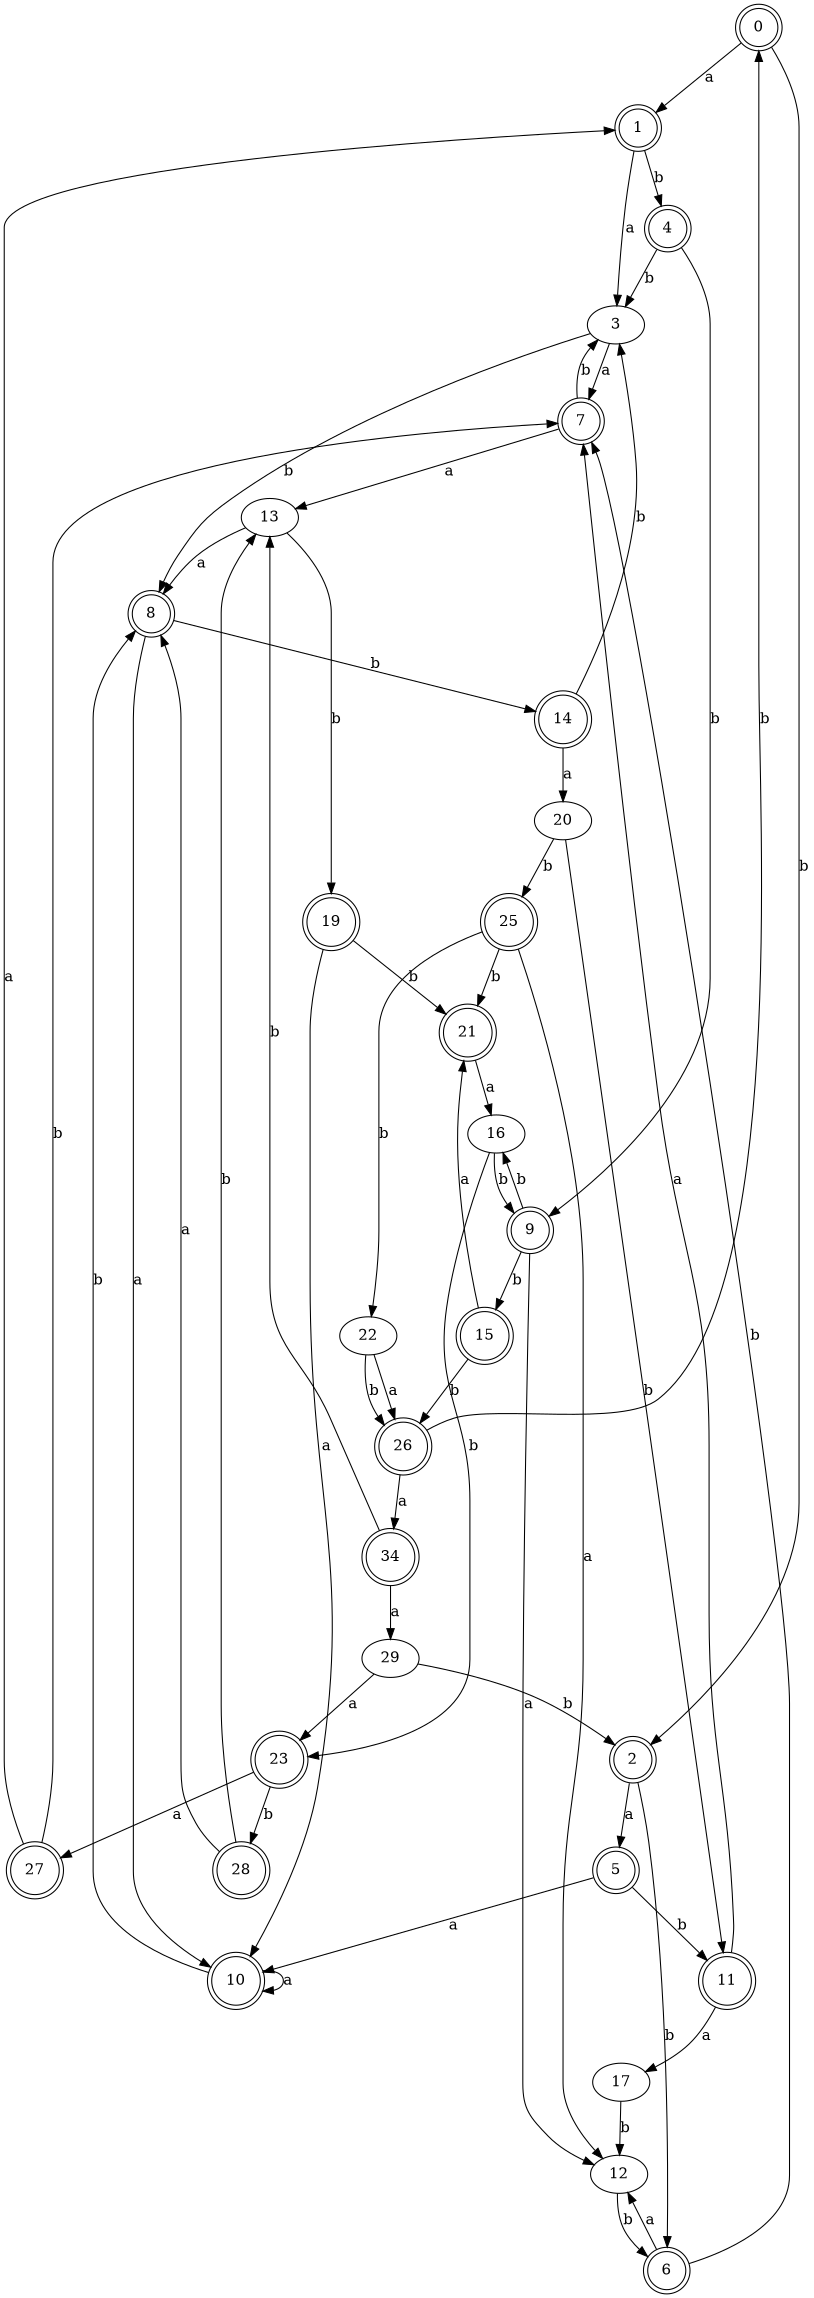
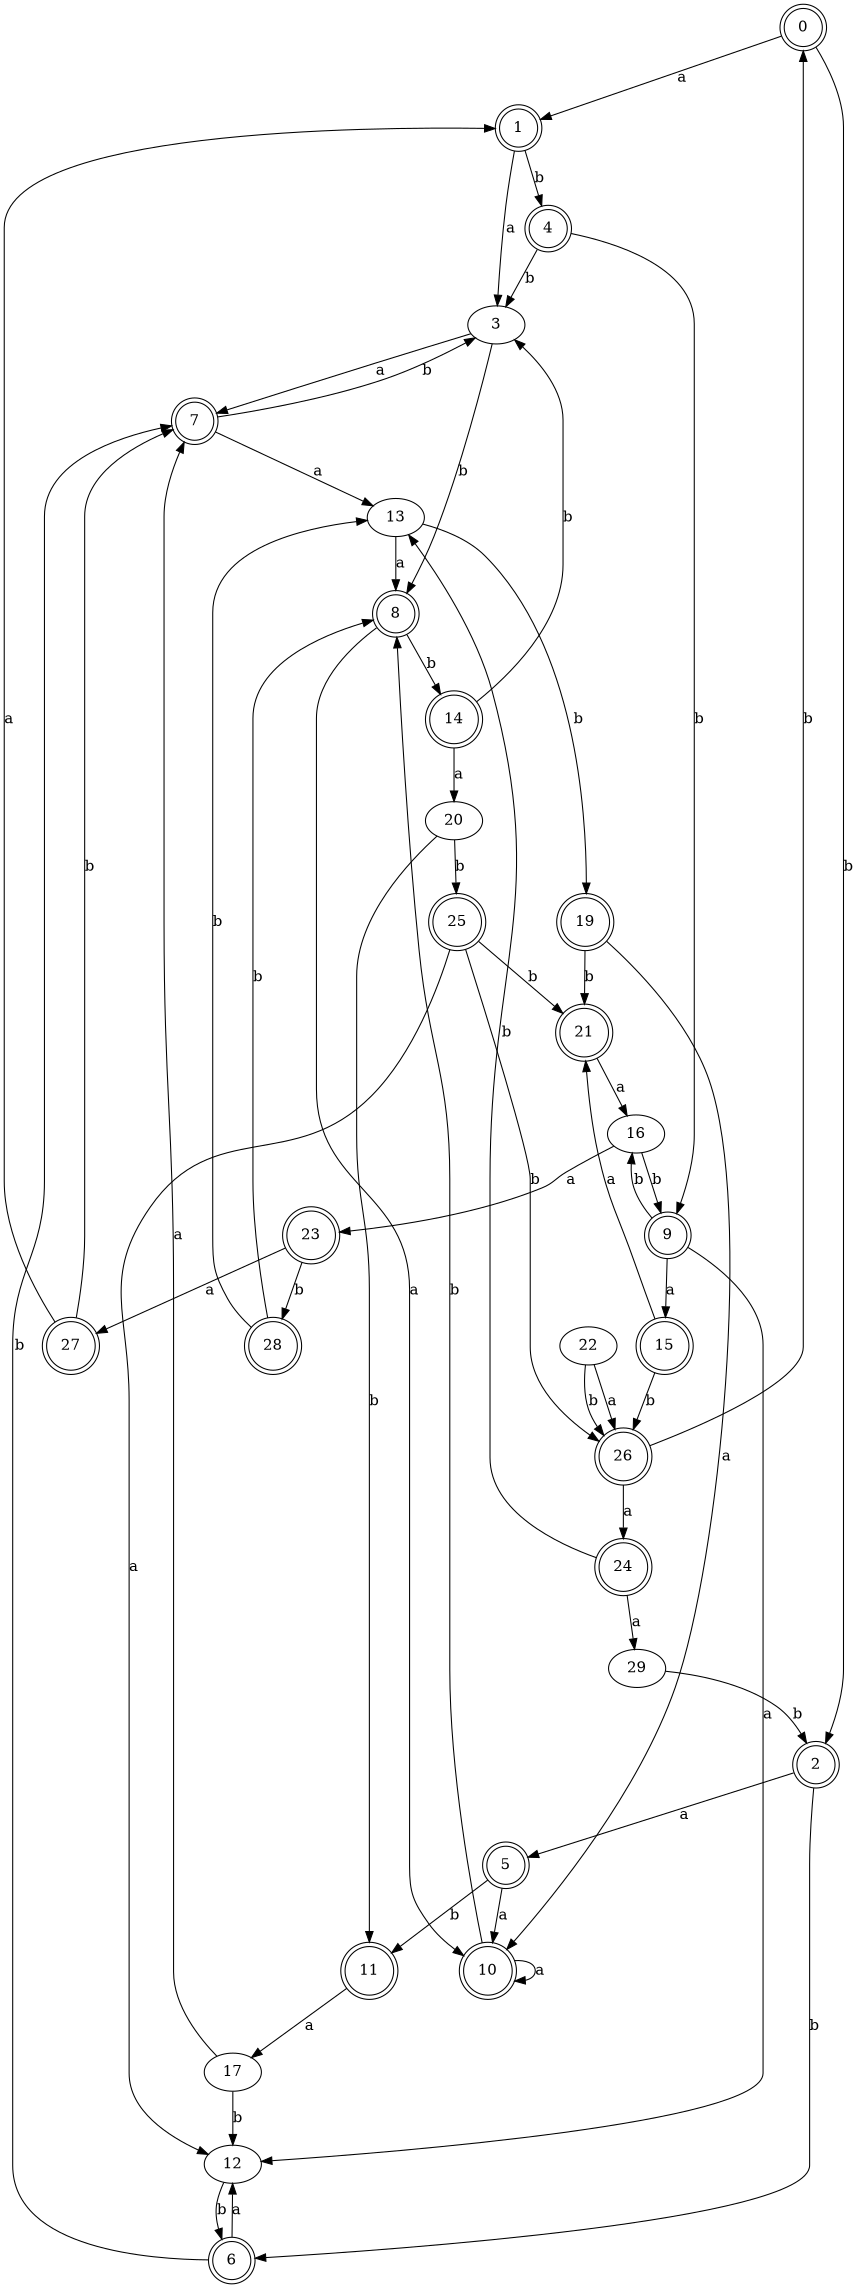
edge "25" -> "22": now "25" -> "26"
edge "11" -> "7": now "17" -> "7"
edge "28" -> "8": label "a" -> "b"
edge "9" -> "15": label "b" -> "a"
edge "16" -> "23": label "b" -> "a"
node "34": label "34" -> "24"
edge "29" -> "23": removed, label "a"
